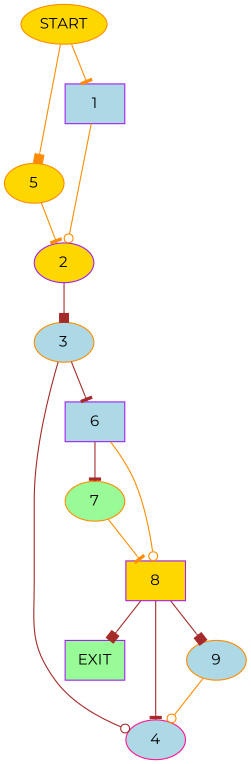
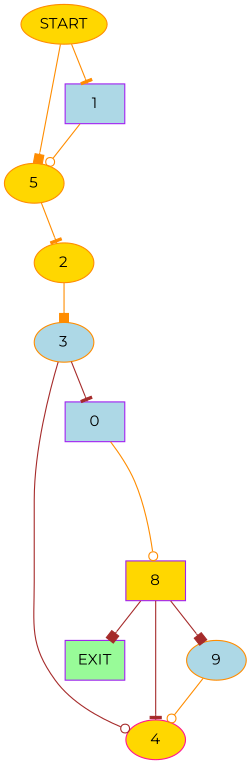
edge "1" -> "2": now "1" -> "5"
node "2": color purple -> darkorange
edge "2" -> "3": color brown -> darkorange
node "6": label "6" -> "0"
node "7": removed
node "4": fillcolor lightblue -> gold
